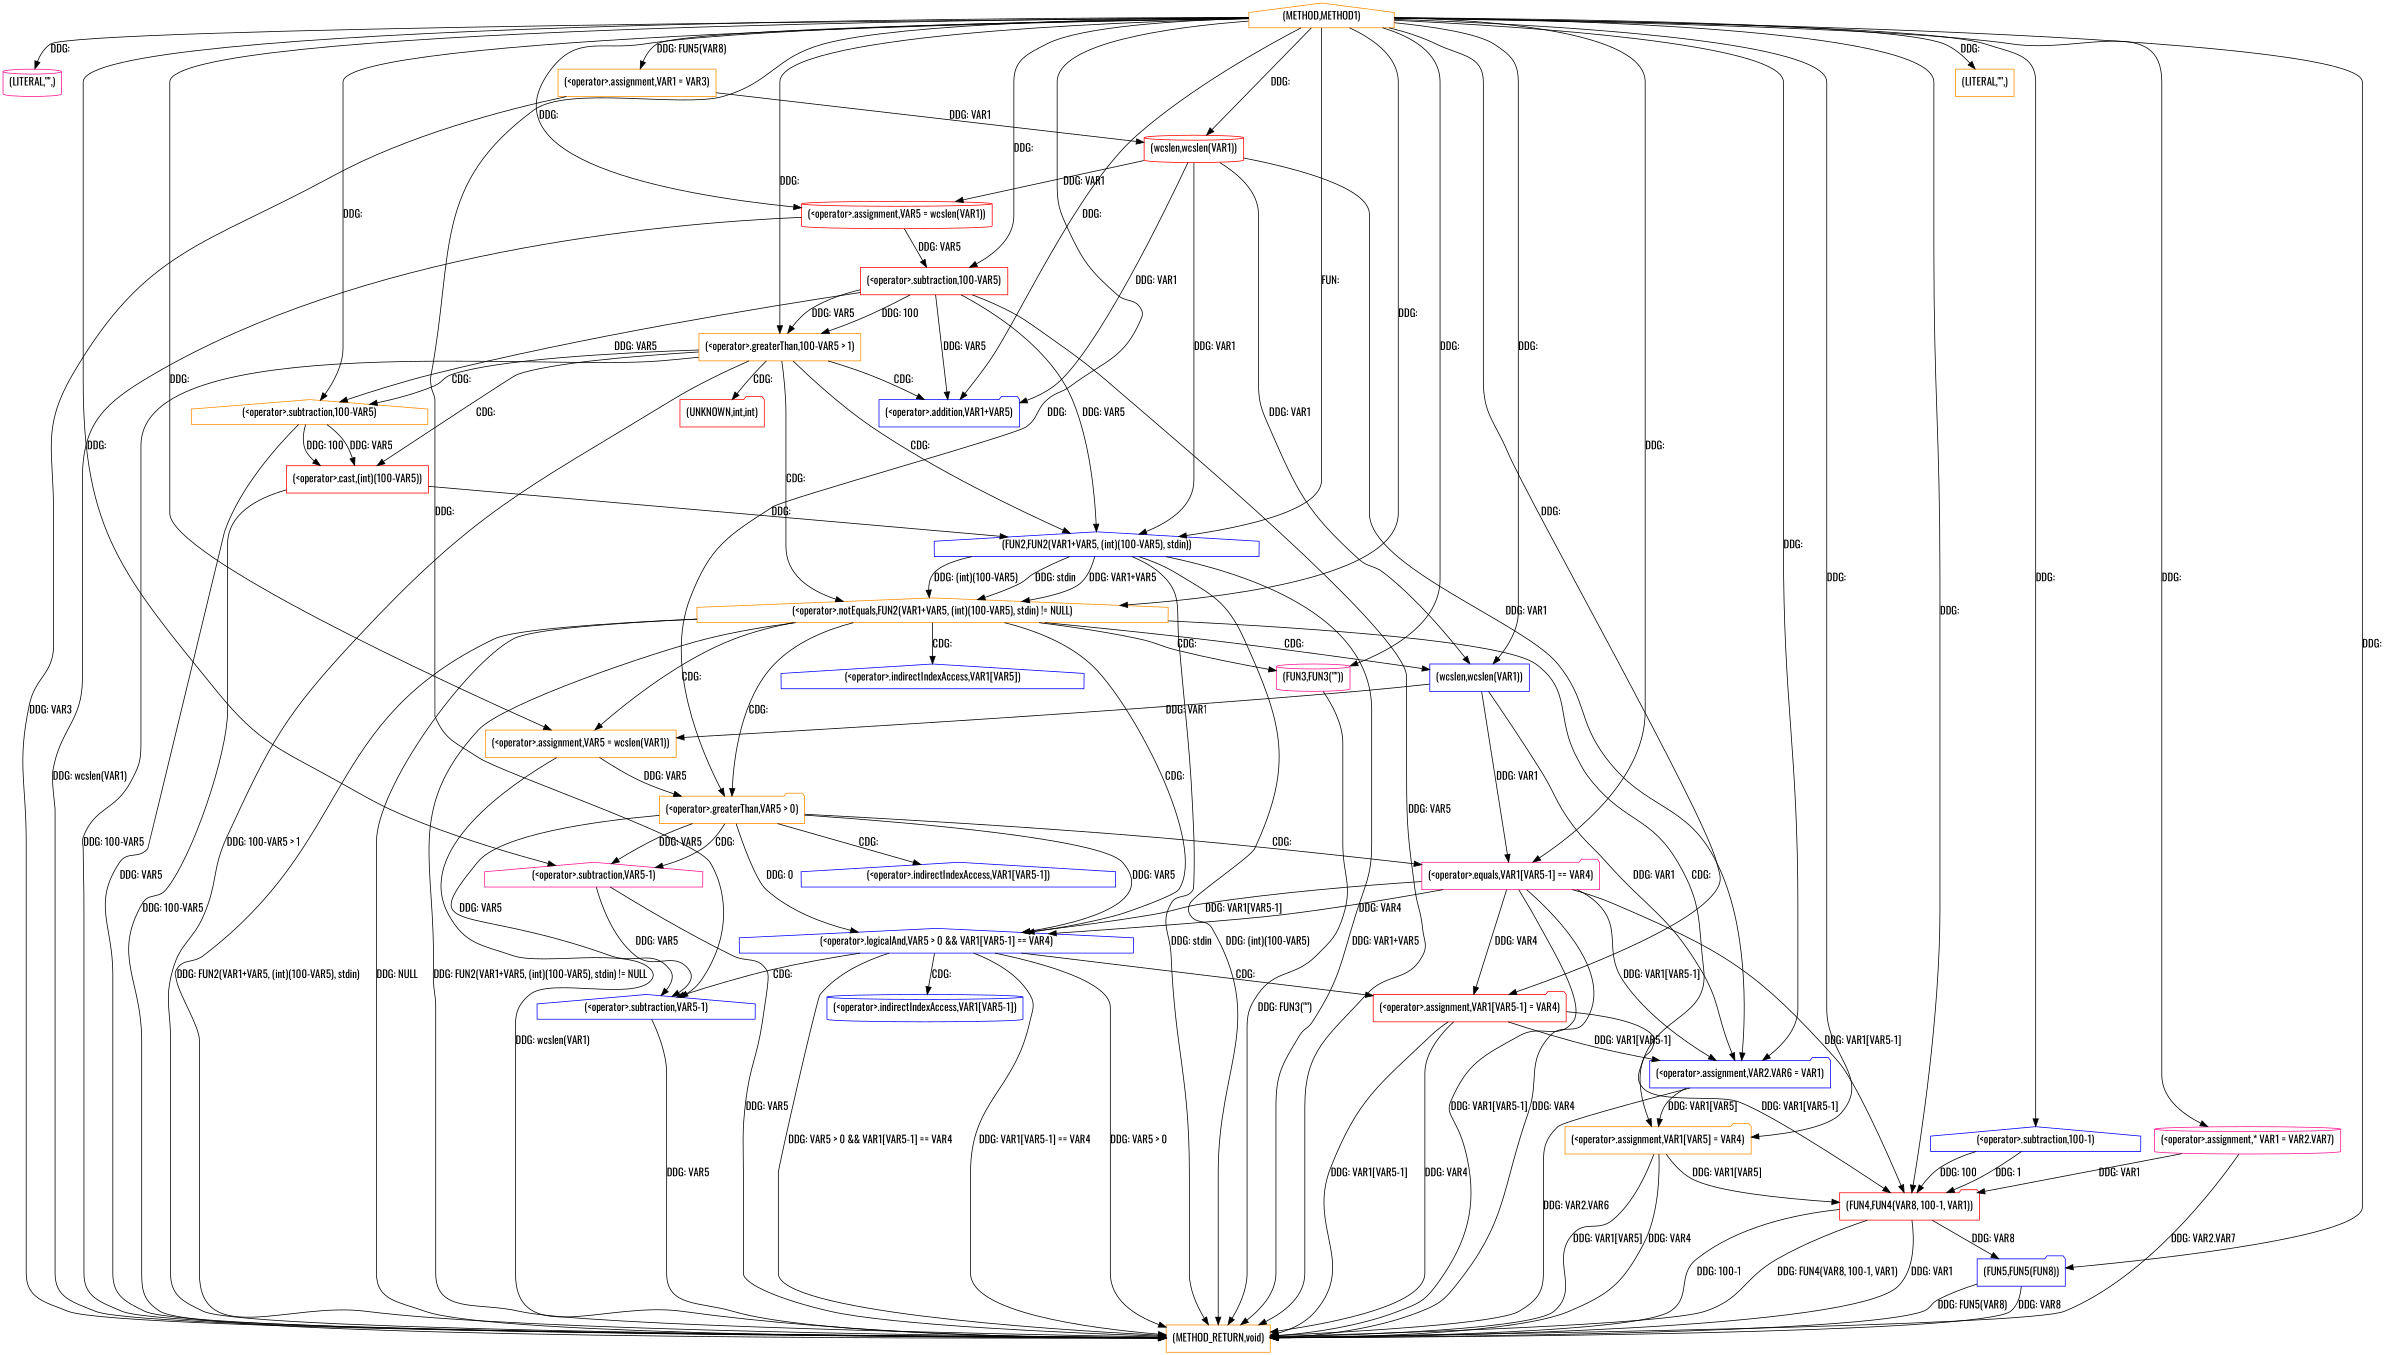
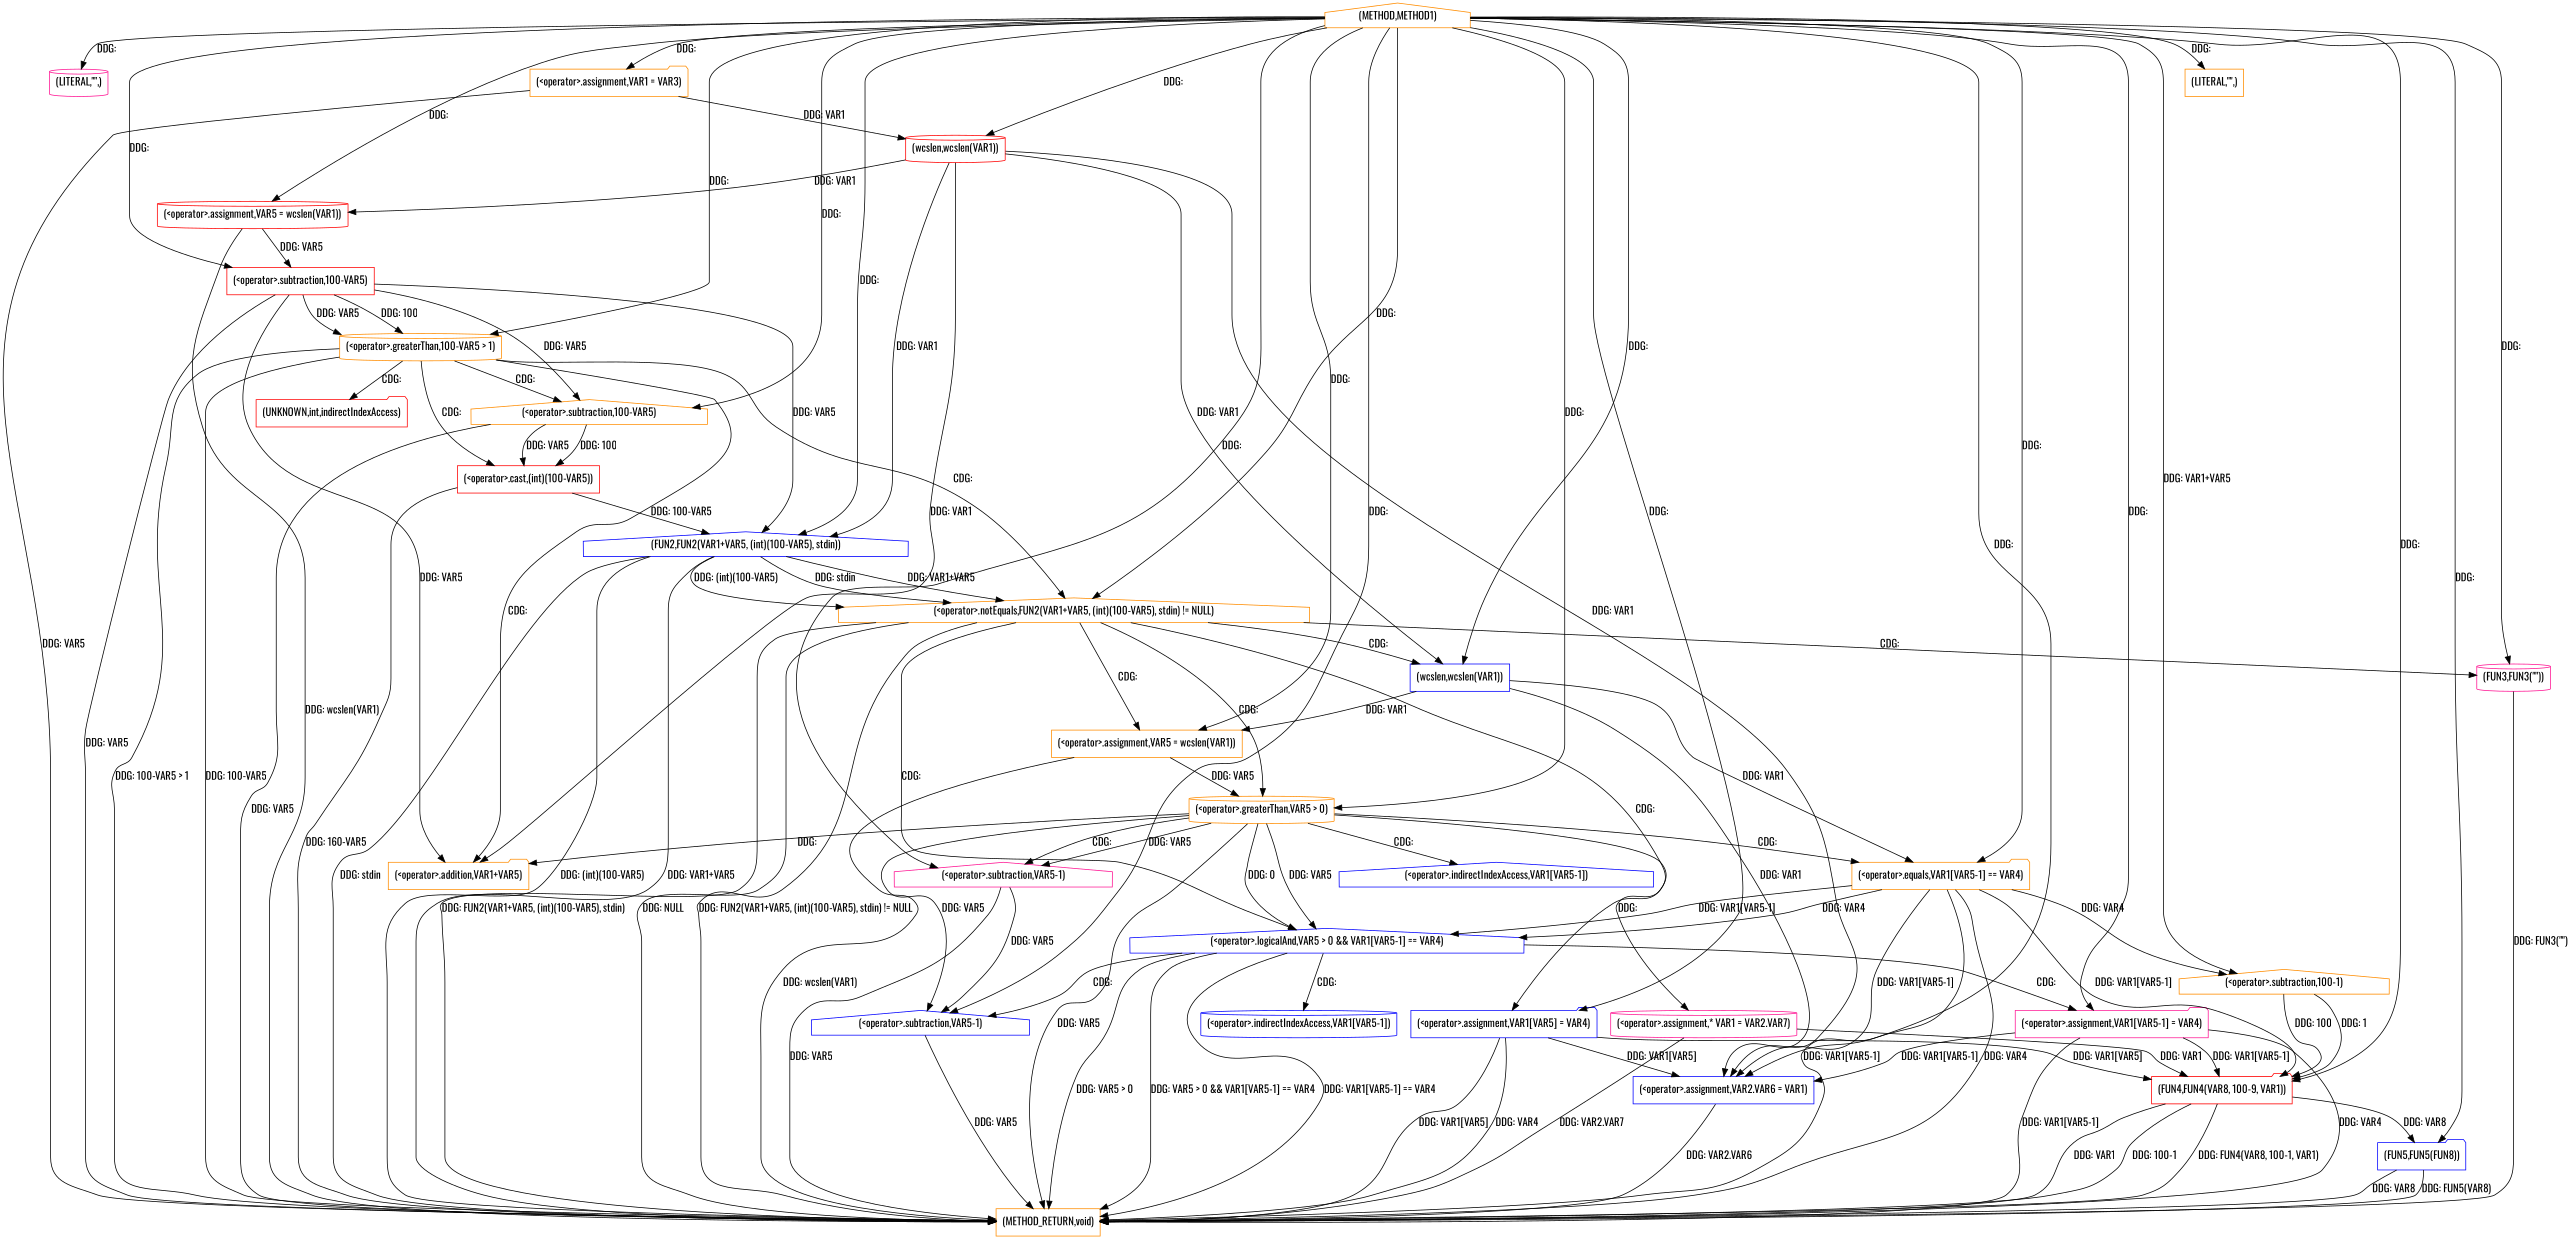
edge "(METHOD,METHOD1)" -> "(<operator>.assignment,VAR1 = VAR3)": label "DDG: FUN5(VAR8)" -> "DDG: "
node "(<operator>.assignment,VAR1 = VAR3)": shape box -> folder
edge "(METHOD,METHOD1)" -> "(<operator>.addition,VAR1+VAR5)": now "(<operator>.greaterThan,VAR5 > 0)" -> "(<operator>.addition,VAR1+VAR5)"
edge "(METHOD,METHOD1)" -> "(<operator>.assignment,* VAR1 = VAR2.VAR7)": now "(<operator>.greaterThan,VAR5 > 0)" -> "(<operator>.assignment,* VAR1 = VAR2.VAR7)"
edge "(METHOD,METHOD1)" -> "(FUN2,FUN2(VAR1+VAR5, (int)(100-VAR5), stdin))": label "FUN: " -> "DDG: "
node "(<operator>.greaterThan,100-VAR5 > 1)": shape box -> cylinder
node "(UNKNOWN,int,int)": label "(UNKNOWN,int,int)" -> "(UNKNOWN,int,indirectIndexAccess)"
node "(<operator>.addition,VAR1+VAR5)": color blue -> darkorange
edge "(<operator>.greaterThan,100-VAR5 > 1)" -> "(FUN2,FUN2(VAR1+VAR5, (int)(100-VAR5), stdin))": removed, label "CDG:"
edge "(<operator>.cast,(int)(100-VAR5))" -> "(FUN2,FUN2(VAR1+VAR5, (int)(100-VAR5), stdin))": label "DDG: " -> "DDG: 100-VAR5"
edge "(METHOD,METHOD1)" -> "(<operator>.subtraction,100-1)": label "DDG: " -> "DDG: VAR1+VAR5"
node "(<operator>.indirectIndexAccess,VAR1[VAR5])": removed
edge "(<operator>.assignment,VAR1 = VAR3)" -> "(METHOD_RETURN,void)": label "DDG: VAR3" -> "DDG: VAR5"
node "(<operator>.greaterThan,VAR5 > 0)": shape folder -> cylinder
node "(<operator>.equals,VAR1[VAR5-1] == VAR4)": color deeppink -> darkorange
edge "(<operator>.cast,(int)(100-VAR5))" -> "(METHOD_RETURN,void)": label "DDG: 100-VAR5" -> "DDG: 160-VAR5"
edge "(<operator>.equals,VAR1[VAR5-1] == VAR4)" -> "(<operator>.assignment,VAR1[VAR5-1] = VAR4)": now "(<operator>.equals,VAR1[VAR5-1] == VAR4)" -> "(<operator>.subtraction,100-1)"
edge "(<operator>.greaterThan,VAR5 > 0)" -> "(METHOD_RETURN,void)": added, label "DDG: VAR5"
node "(<operator>.assignment,VAR1[VAR5-1] = VAR4)": color red -> deeppink
node "(<operator>.assignment,VAR2.VAR6 = VAR1)": shape folder -> box
edge "(<operator>.assignment,VAR2.VAR6 = VAR1)" -> "(<operator>.assignment,VAR1[VAR5] = VAR4)": reversed
node "(<operator>.assignment,VAR1[VAR5] = VAR4)": color darkorange -> blue
node "(<operator>.subtraction,100-1)": color blue -> darkorange
node "(FUN4,FUN4(VAR8, 100-1, VAR1))": label "(FUN4,FUN4(VAR8, 100-1, VAR1))" -> "(FUN4,FUN4(VAR8, 100-9, VAR1))"
